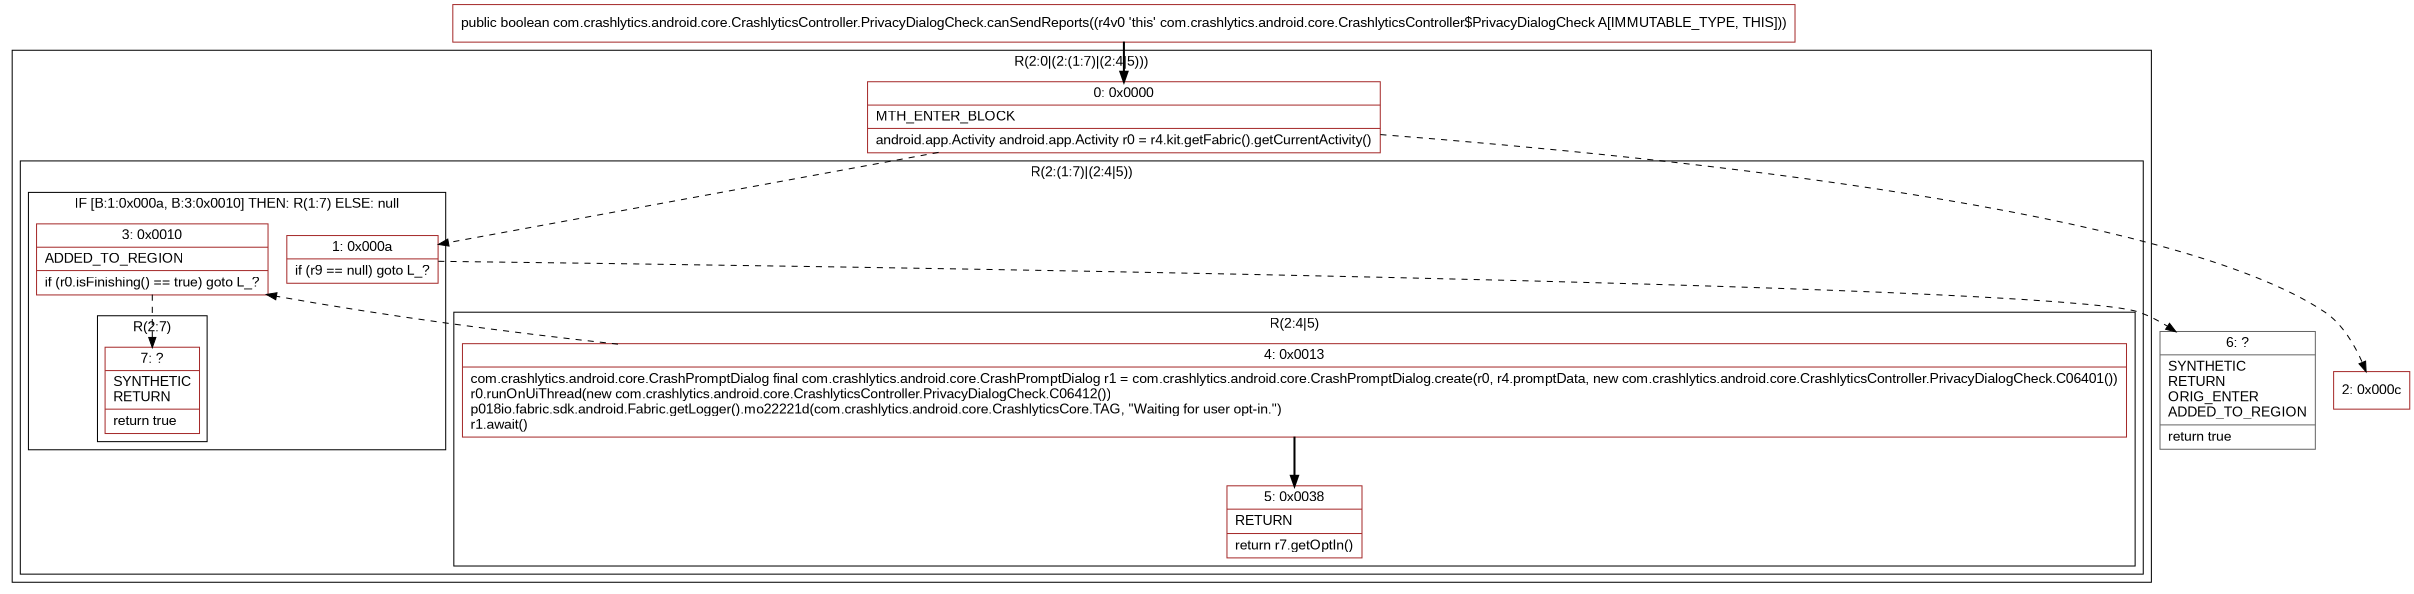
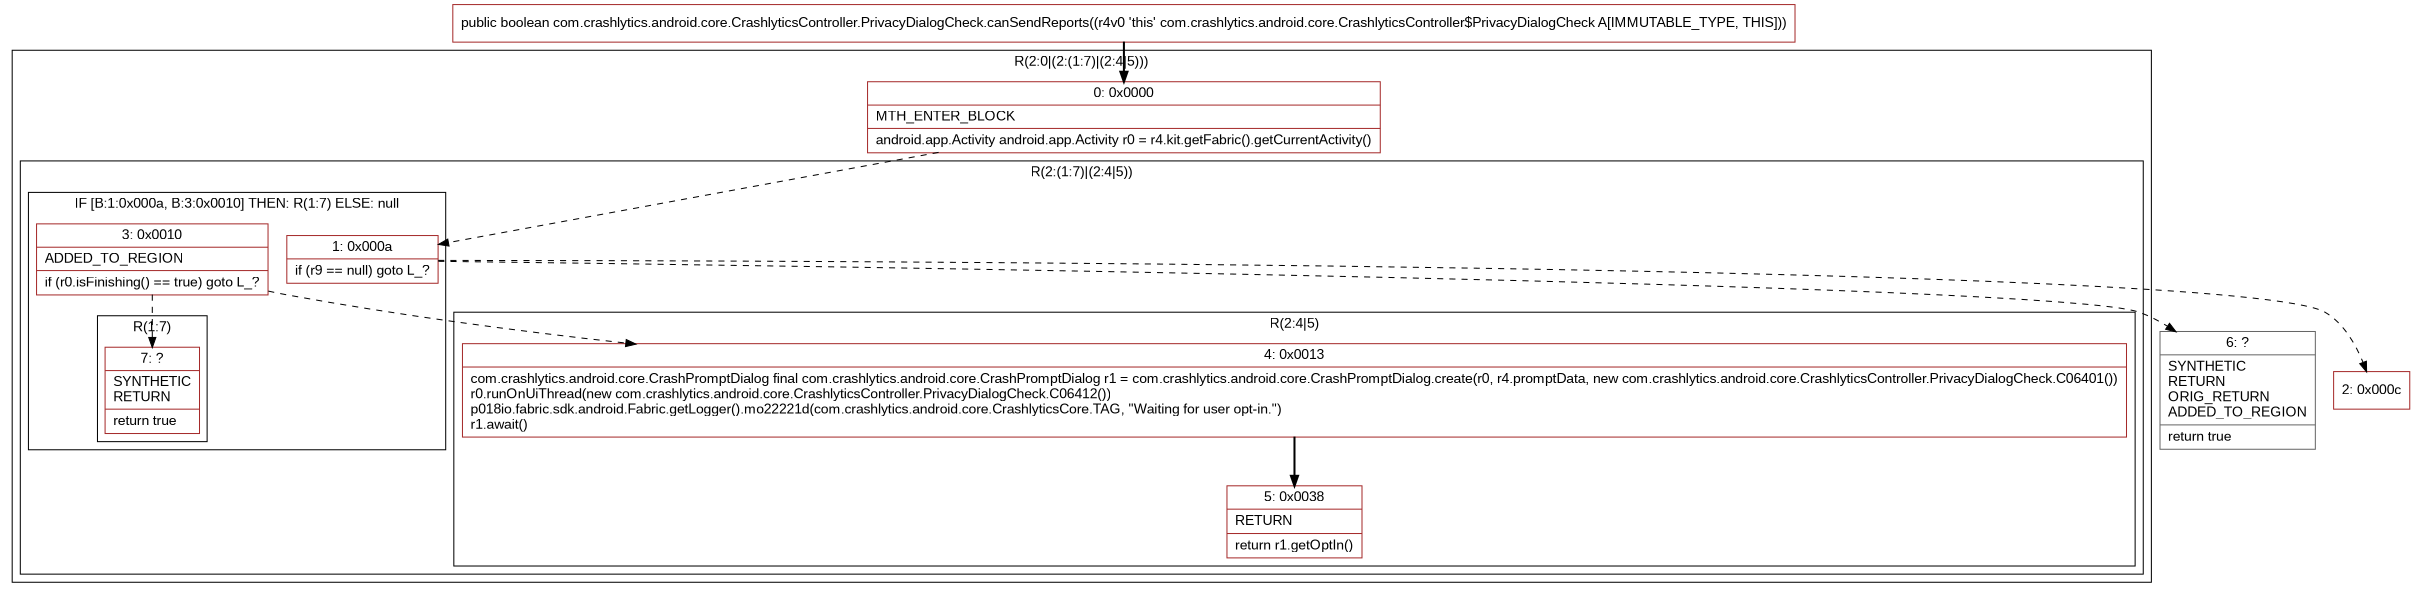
edge "0: 0x0000" -> "2: 0x000c": now "1: 0x000a" -> "2: 0x000c"
edge "4: 0x0013" -> "3: 0x0010": reversed
cluster "R(2:7)": label "R(2:7)" -> "R(1:7)"
node "6: ?": text "ORIG_ENTER" -> "ORIG_RETURN"
node "5: 0x0038": text "return r7.getOptIn()" -> "return r1.getOptIn()"
